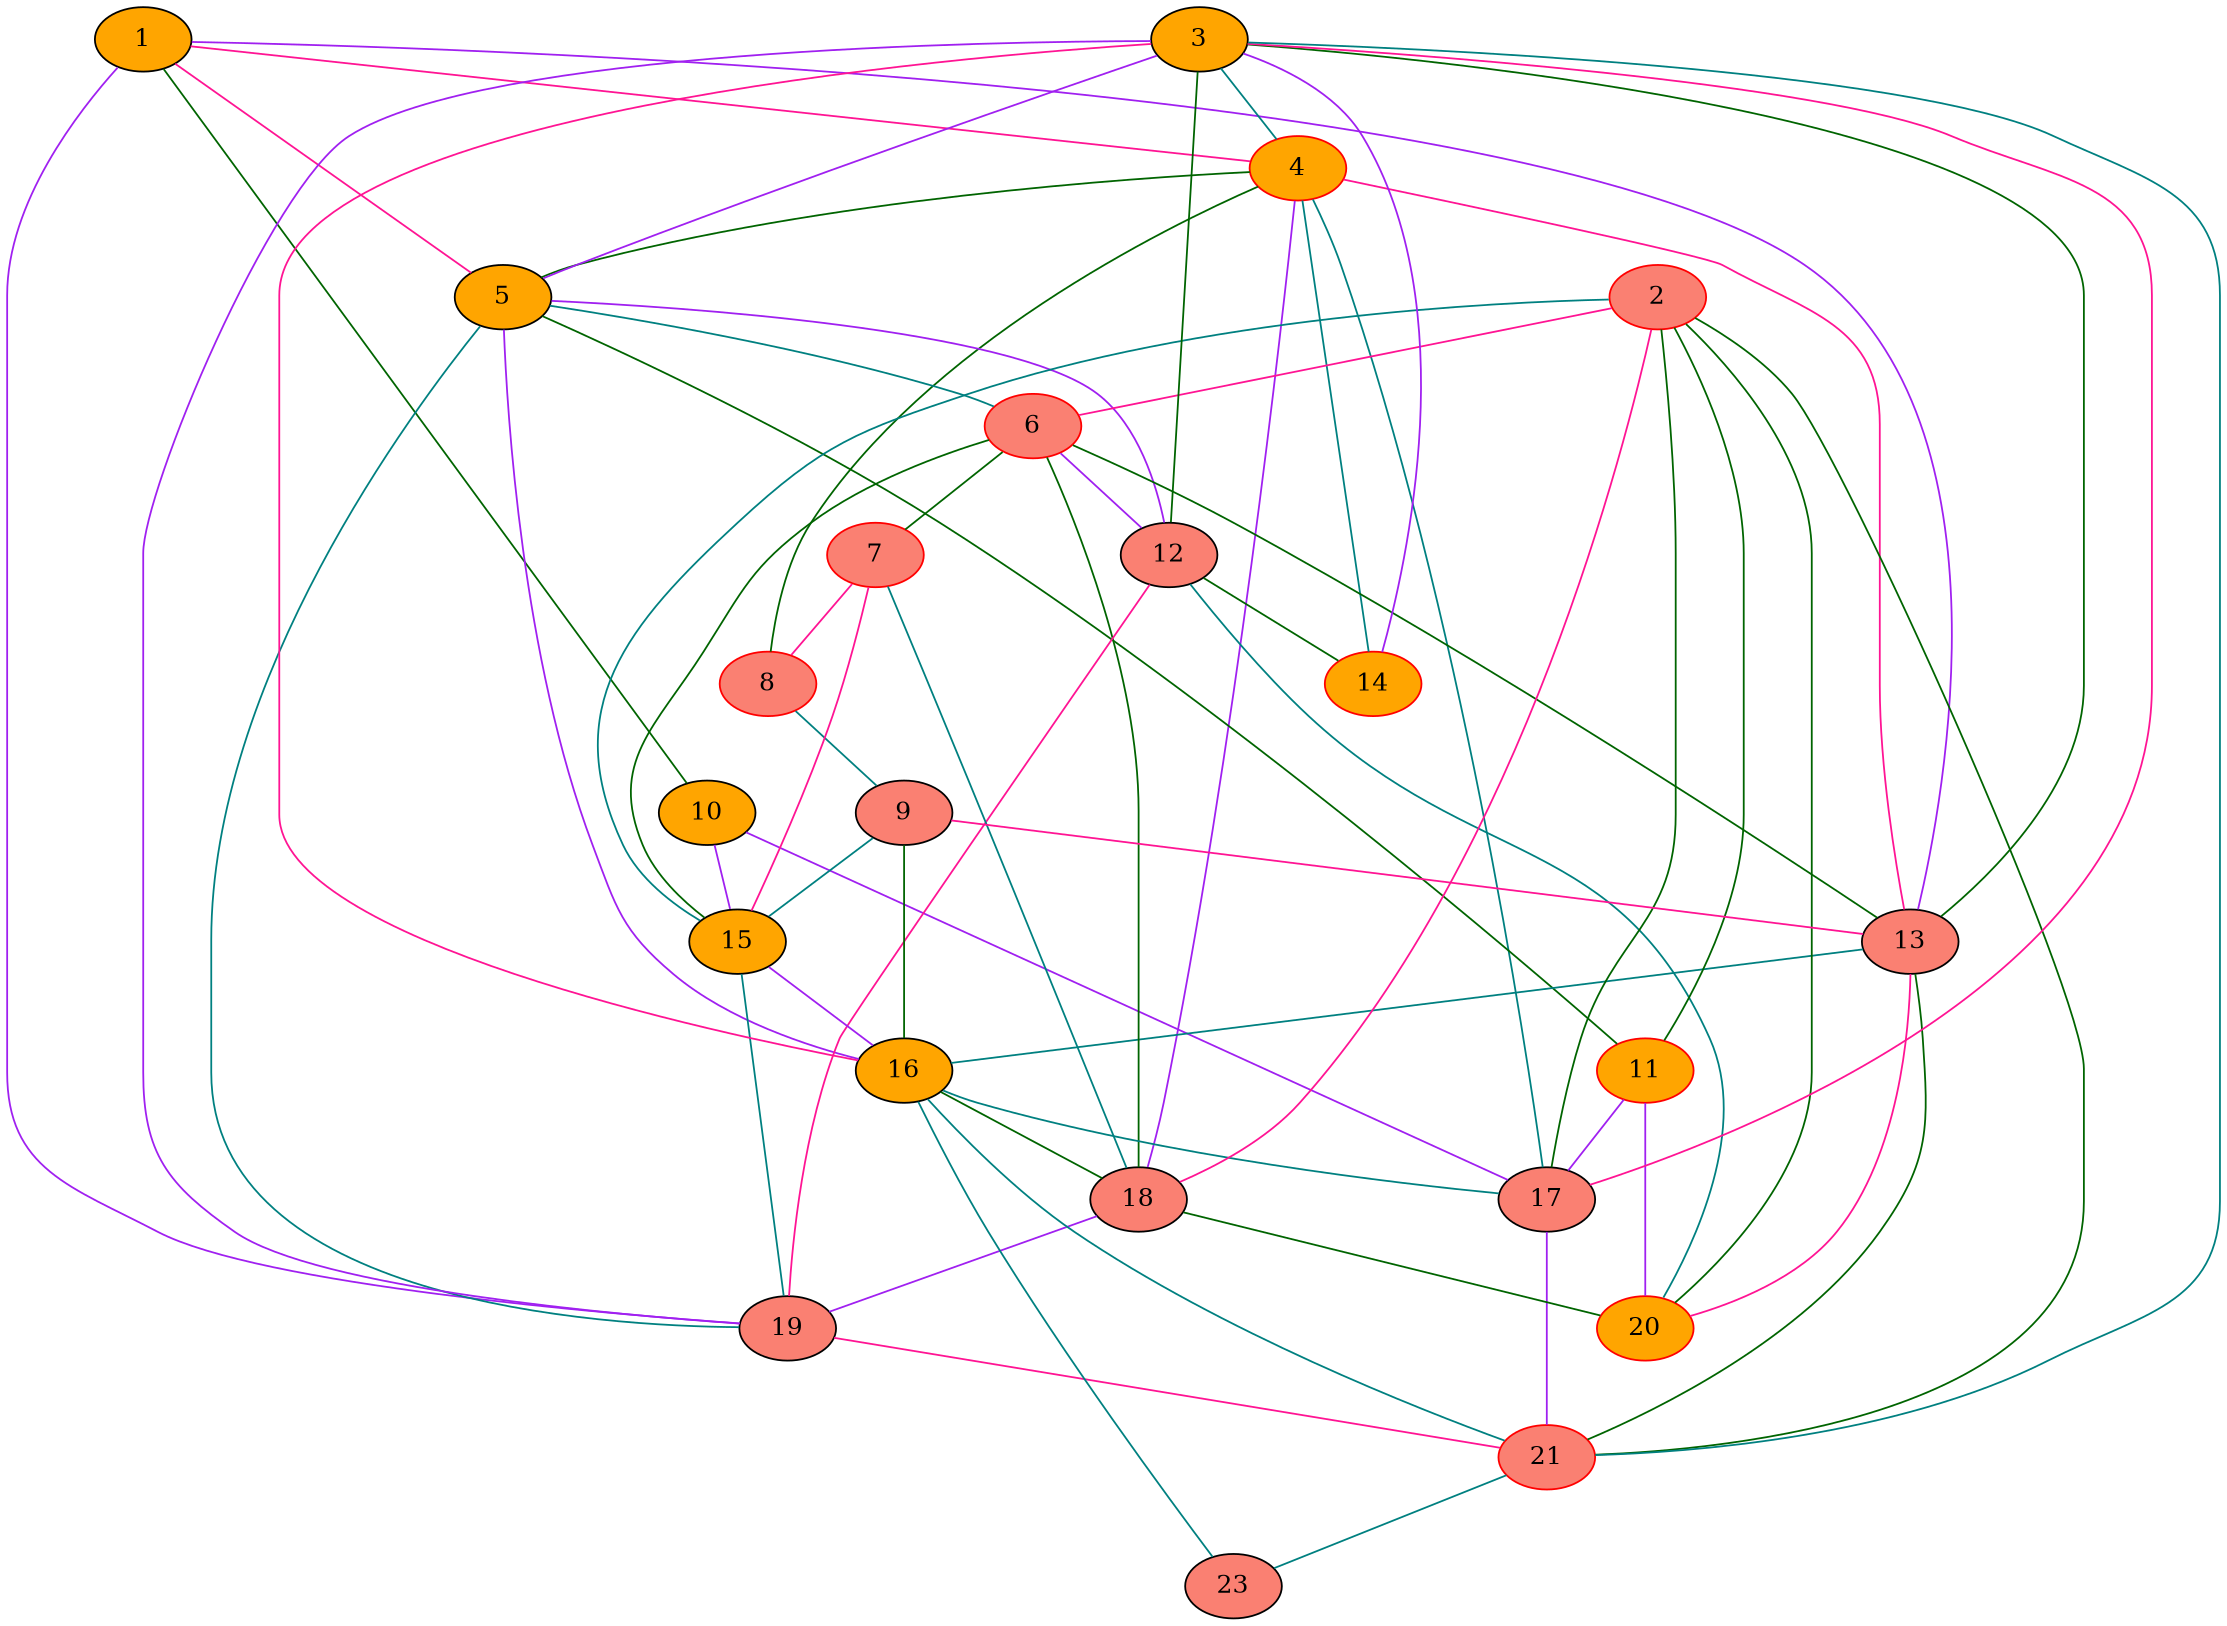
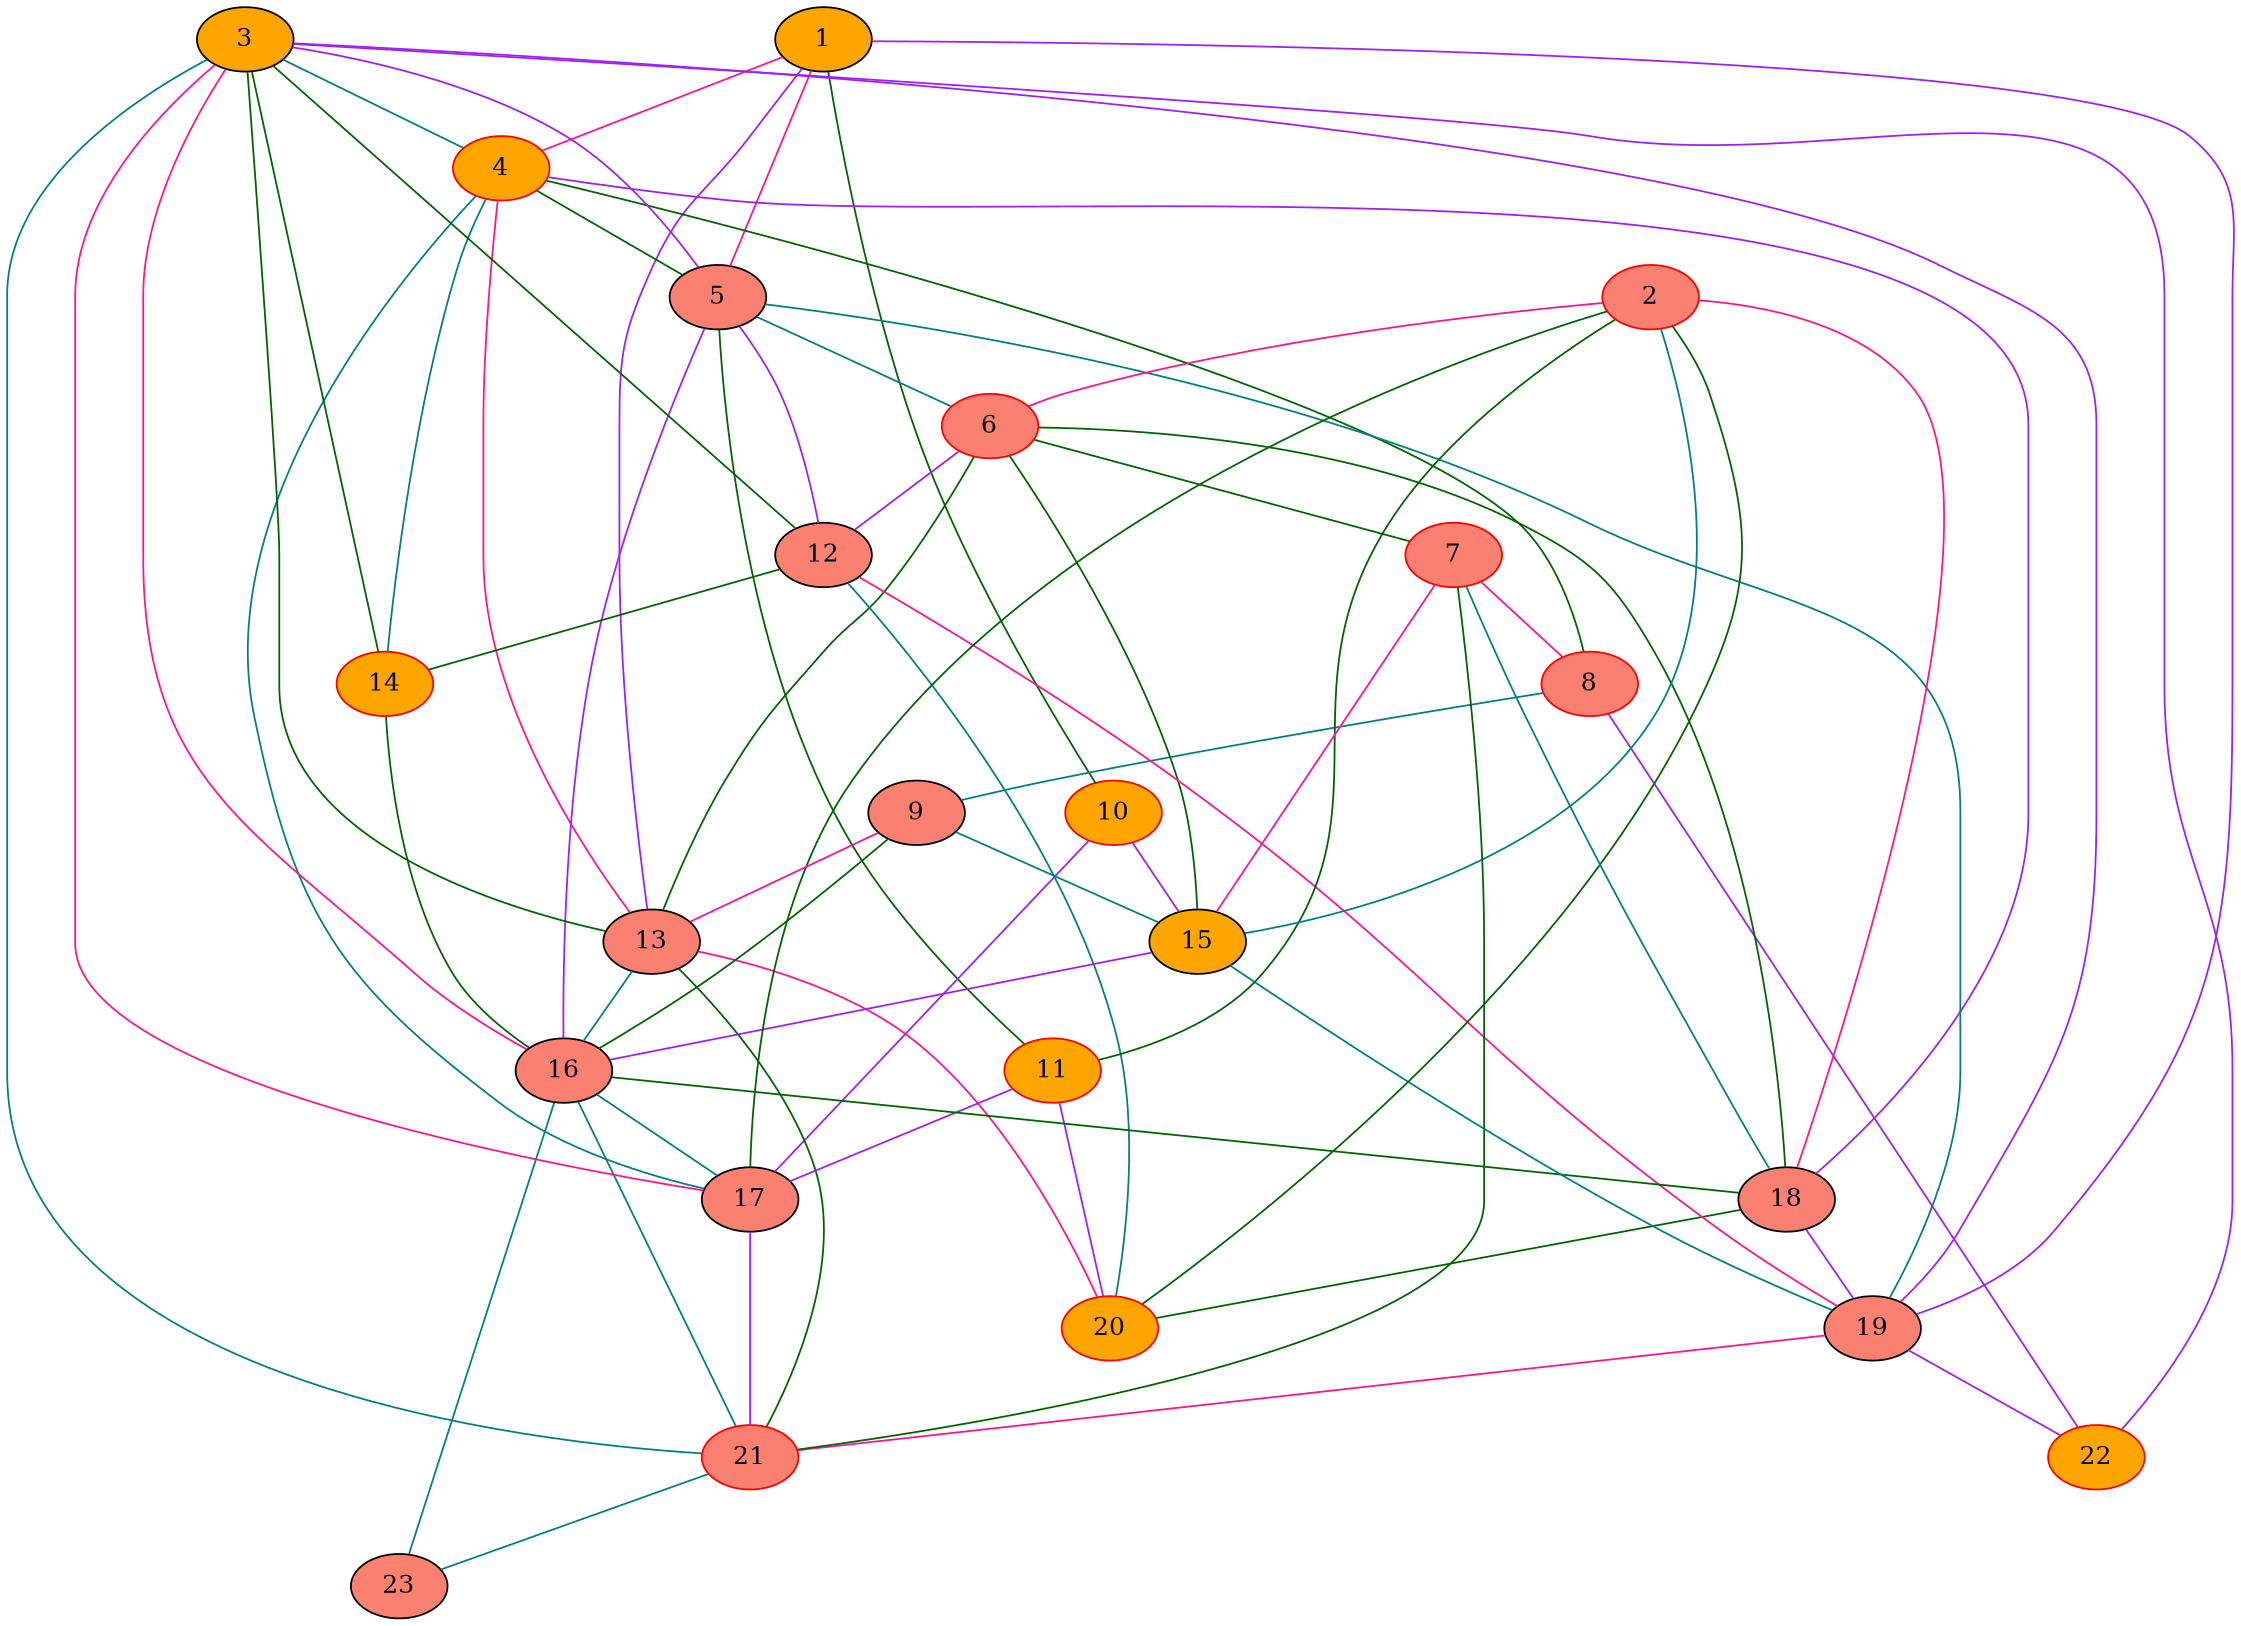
node "5": fillcolor orange -> salmon
edge "3" -- "14": color purple -> darkgreen
node "10": color black -> red
edge "14" -- "16": added
edge "2" -- "21": now "7" -- "21"
node "16": fillcolor orange -> salmon
node "22": added
